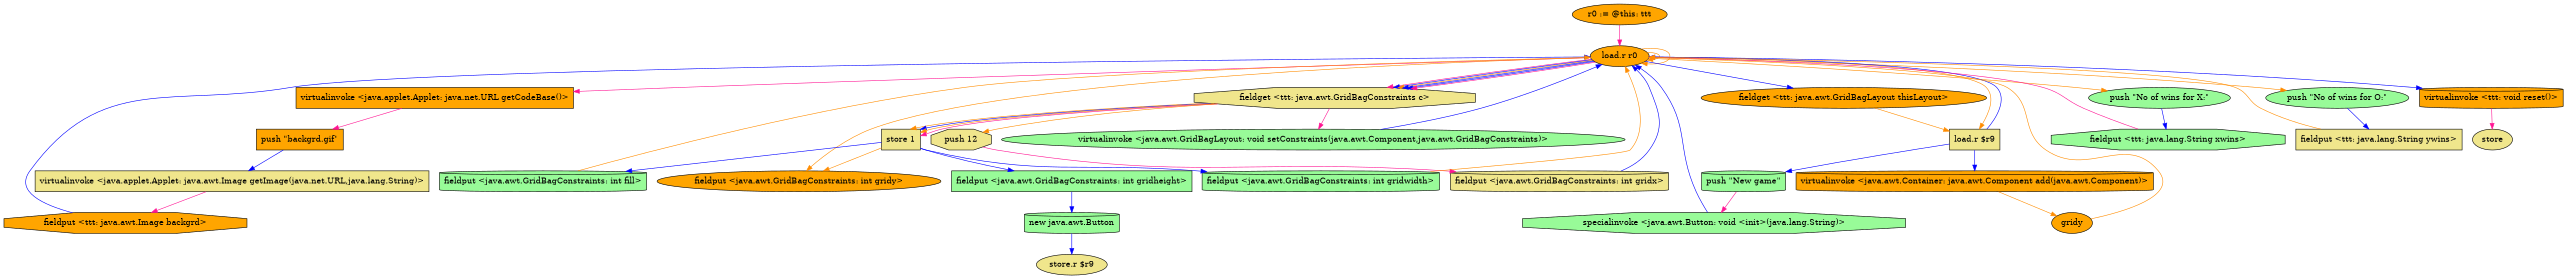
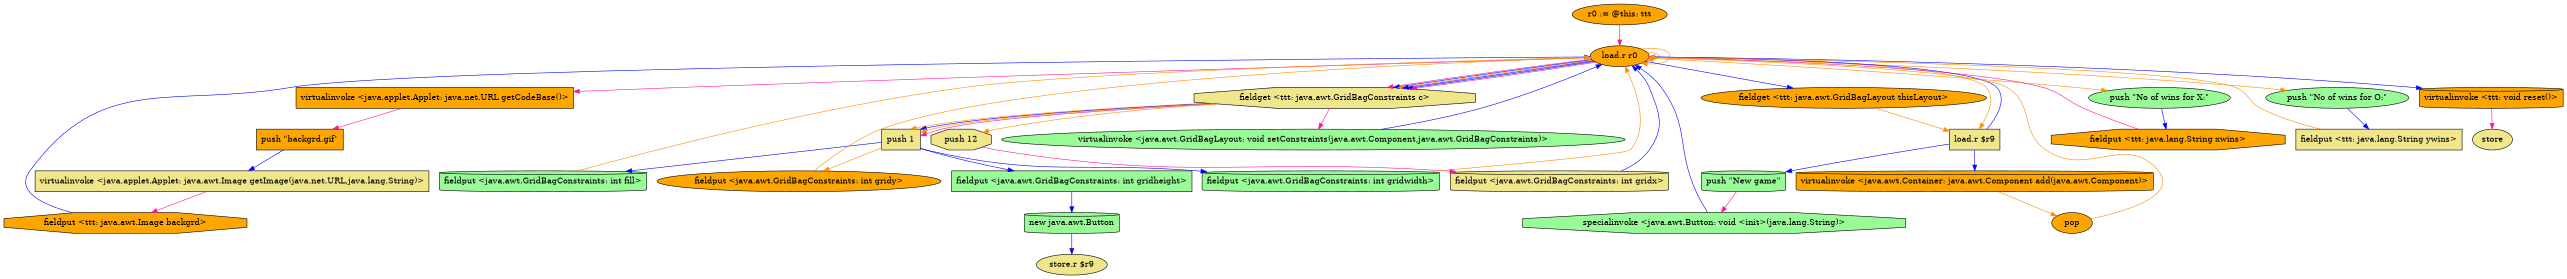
edge "load.r r0" -> "fieldput <java.awt.GridBagConstraints: int gridy>": reversed
node "store 1": label "store 1" -> "push 1"
node "fieldput <ttt: java.lang.String xwins>": fillcolor palegreen -> orange
node "gridy": label "gridy" -> "pop"
